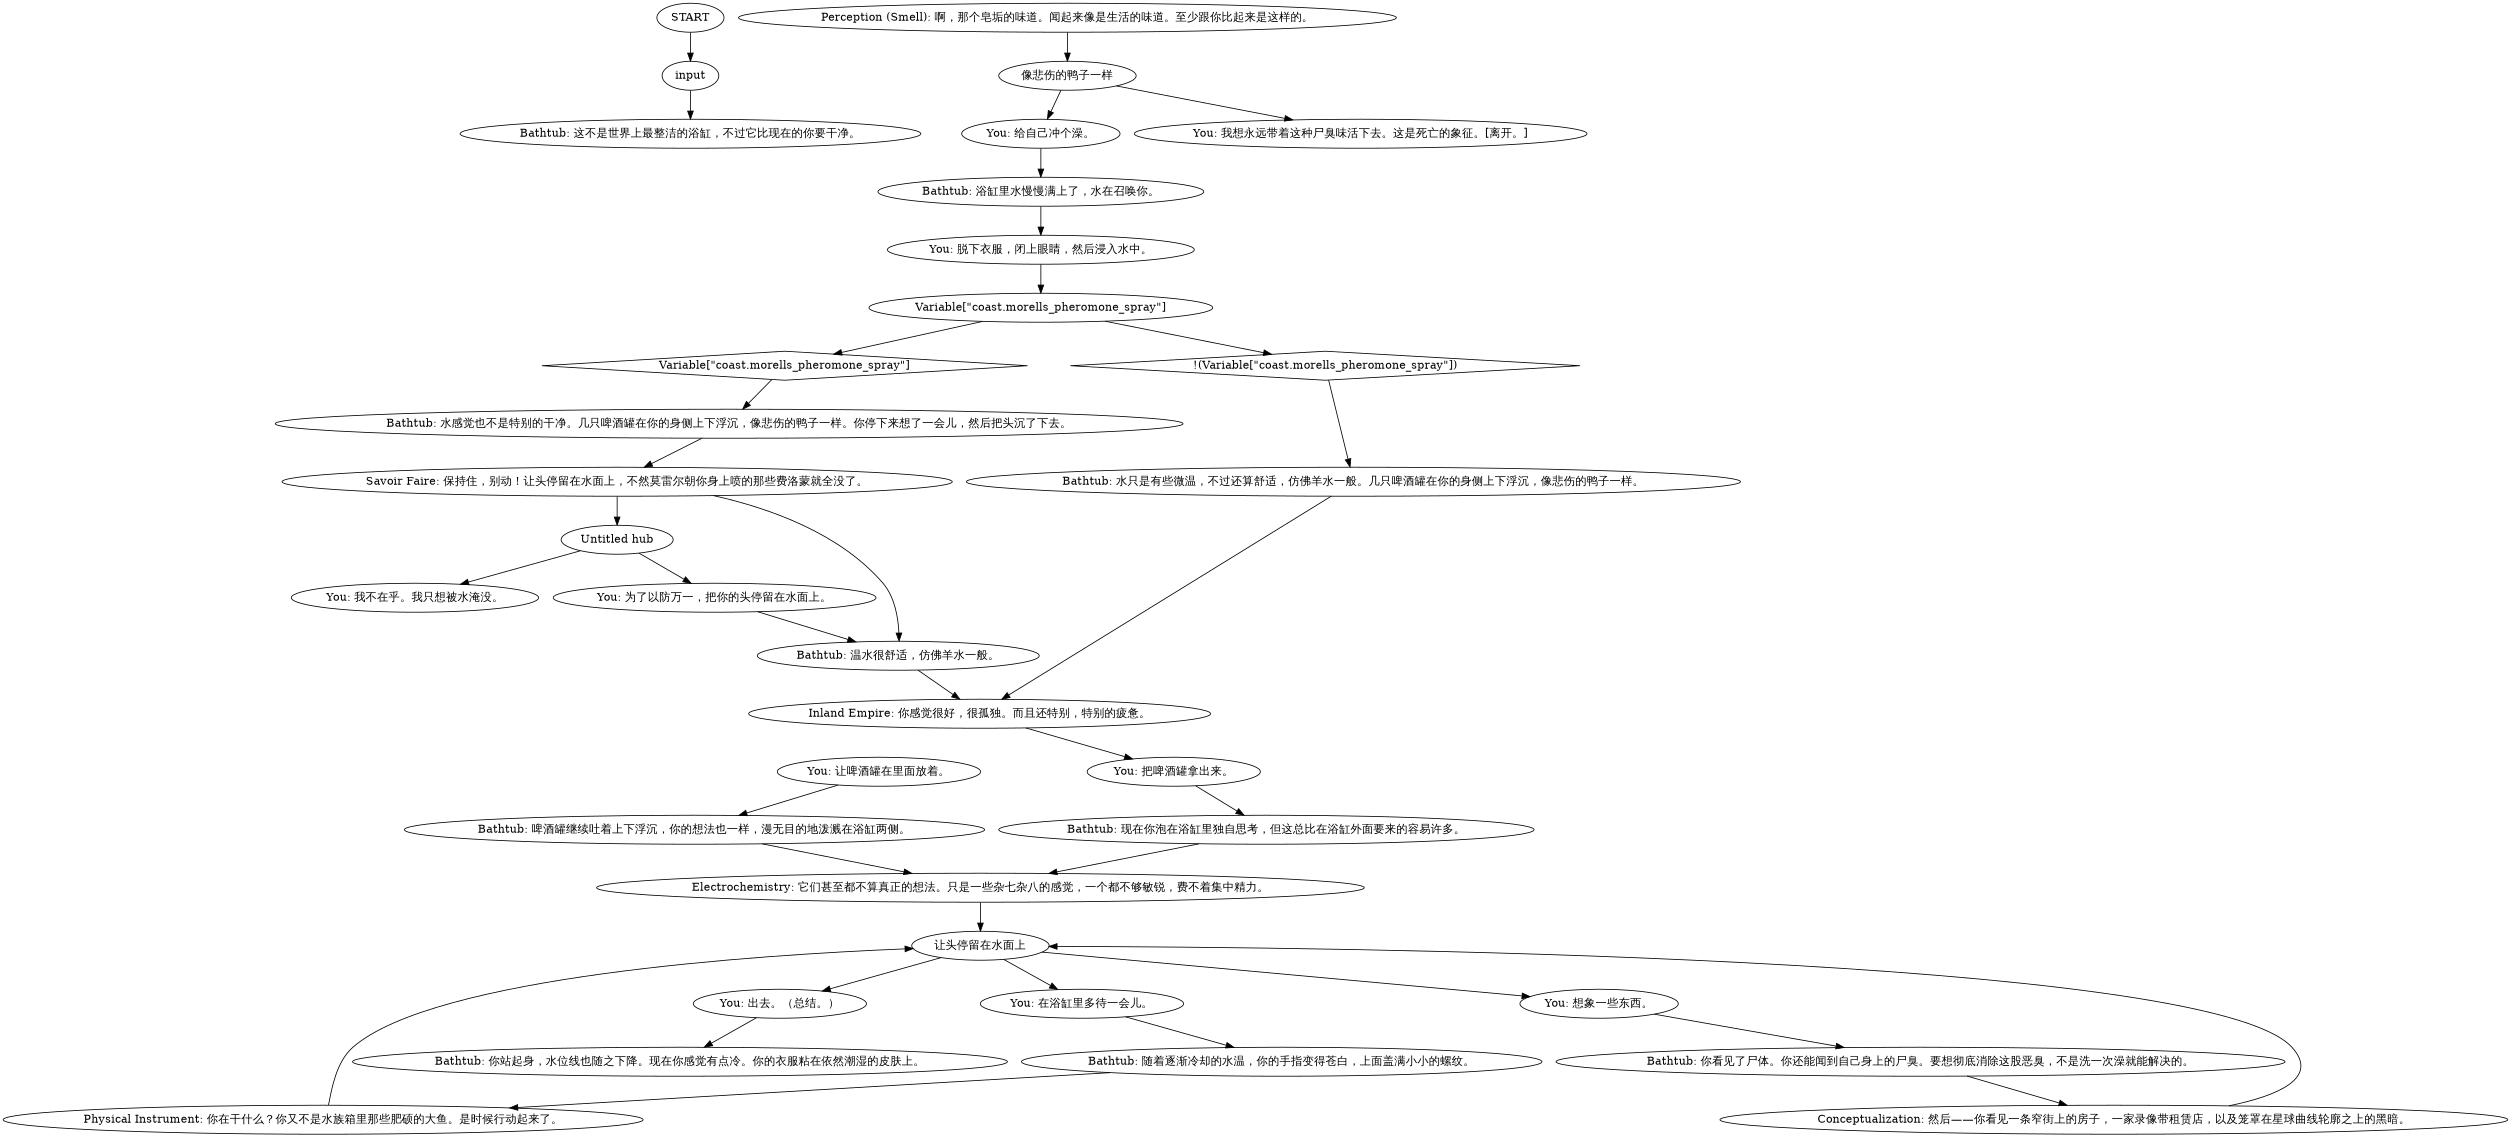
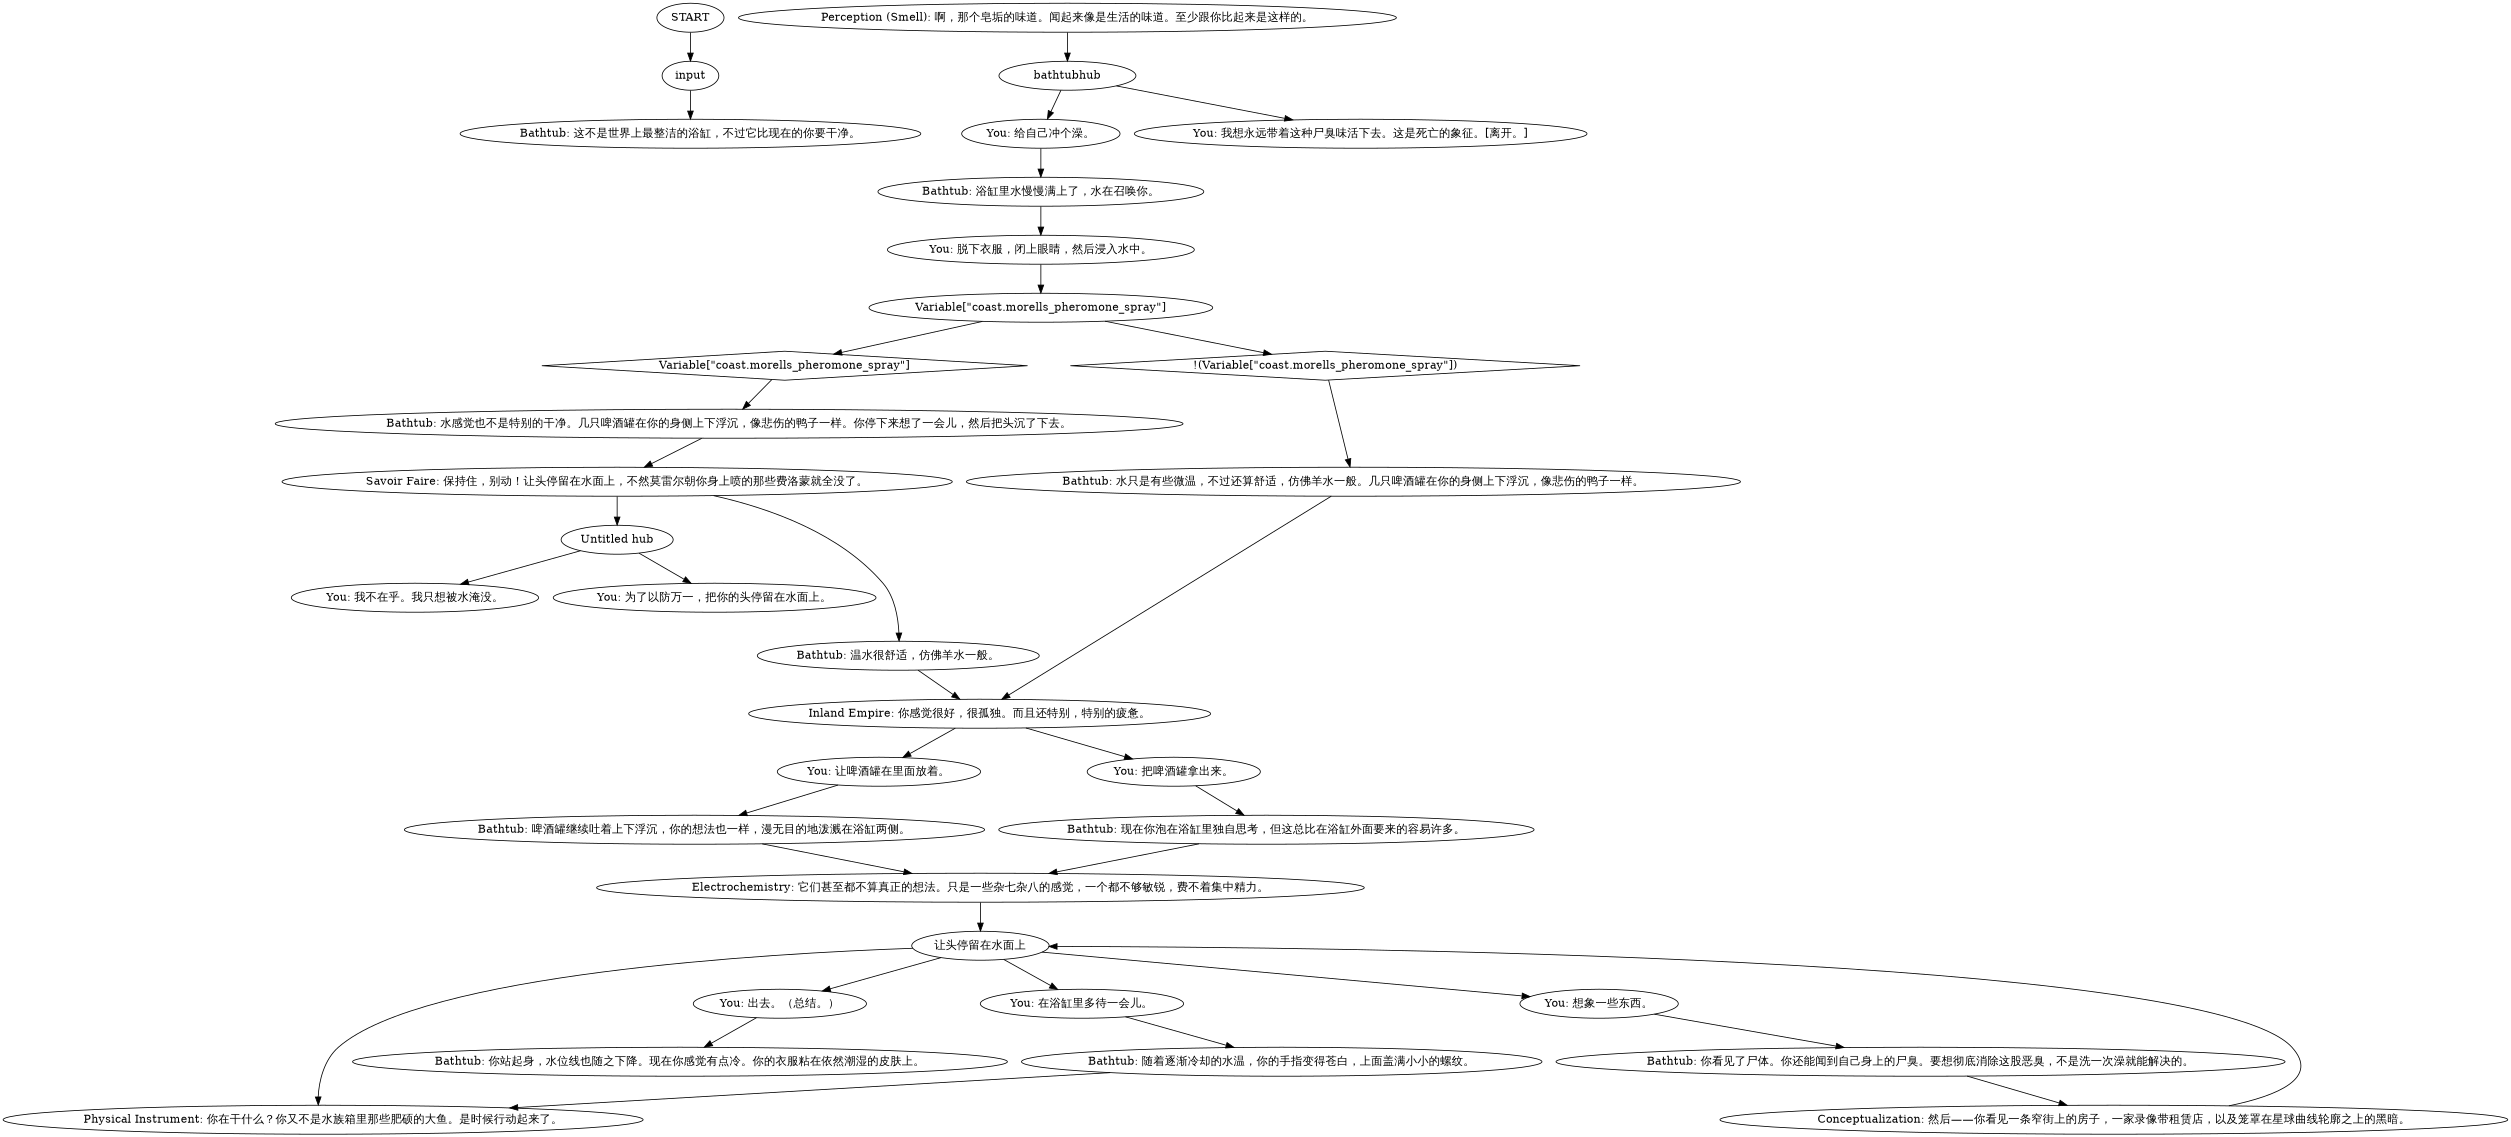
node "像悲伤的鸭子一样": label "像悲伤的鸭子一样" -> "bathtubhub"
edge "You: 为了以防万一，把你的头停留在水面上。" -> "Bathtub: 温水很舒适，仿佛羊水一般。": removed
edge "Inland Empire: 你感觉很好，很孤独。而且还特别，特别的疲惫。" -> "You: 让啤酒罐在里面放着。": added
edge "Physical Instrument: 你在干什么？你又不是水族箱里那些肥硕的大鱼。是时候行动起来了。" -> "让头停留在水面上": reversed
